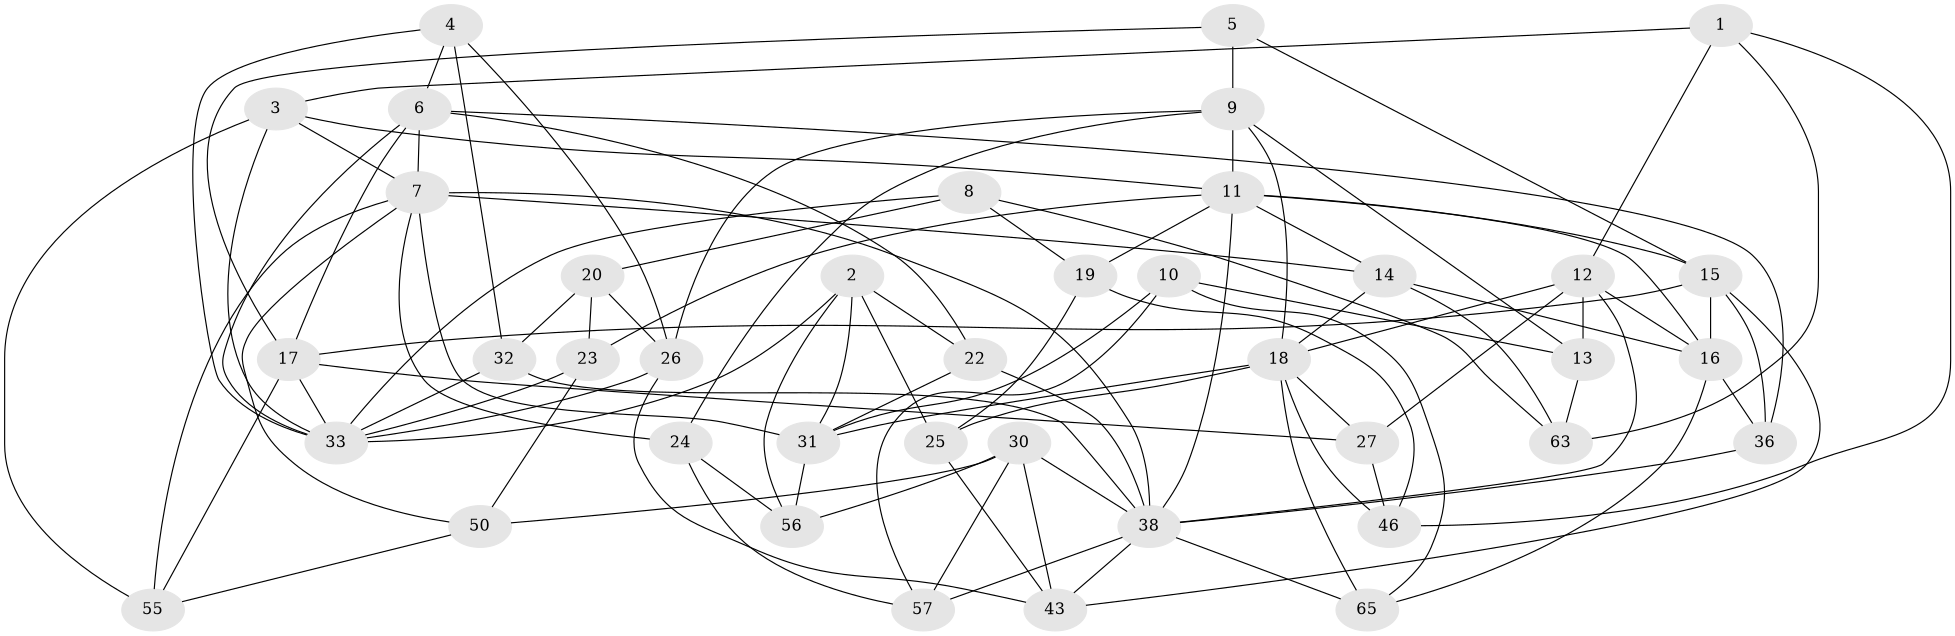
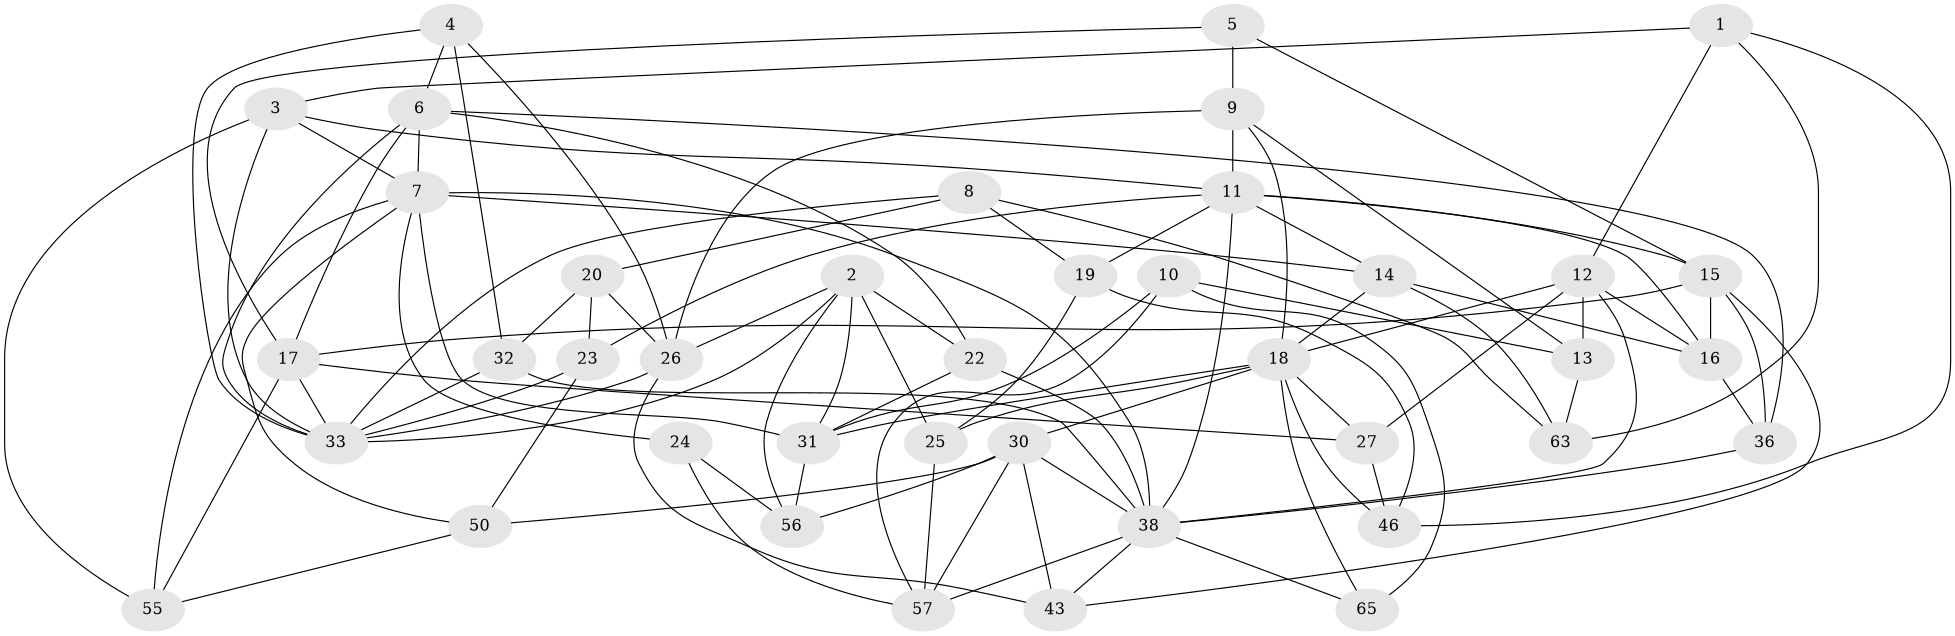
edge "9" -- "24": removed
edge "2" -- "26": added
edge "18" -- "30": added
edge "16" -- "65": removed
edge "25" -- "43": now "25" -- "57"
